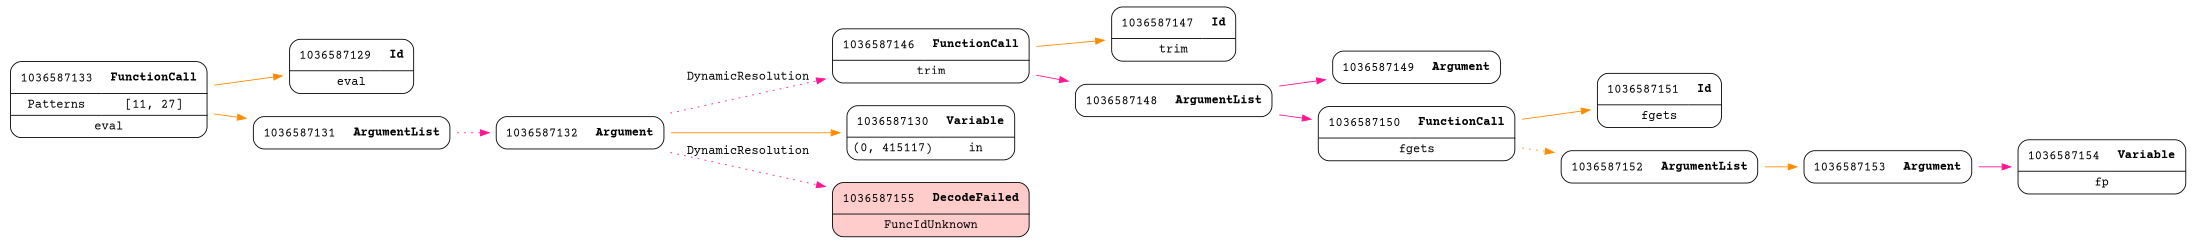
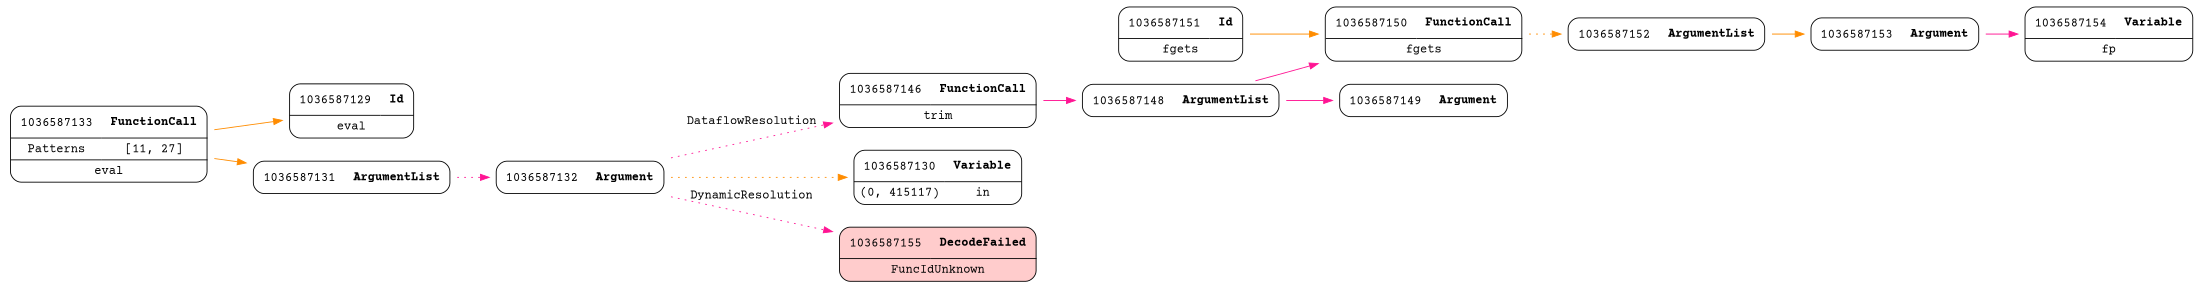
node "1036587147": removed
edge "1036587132" -> "1036587146": label "DynamicResolution" -> "DataflowResolution"
edge "1036587150" -> "1036587151": reversed
edge "1036587132" -> "1036587130": style solid -> dotted
